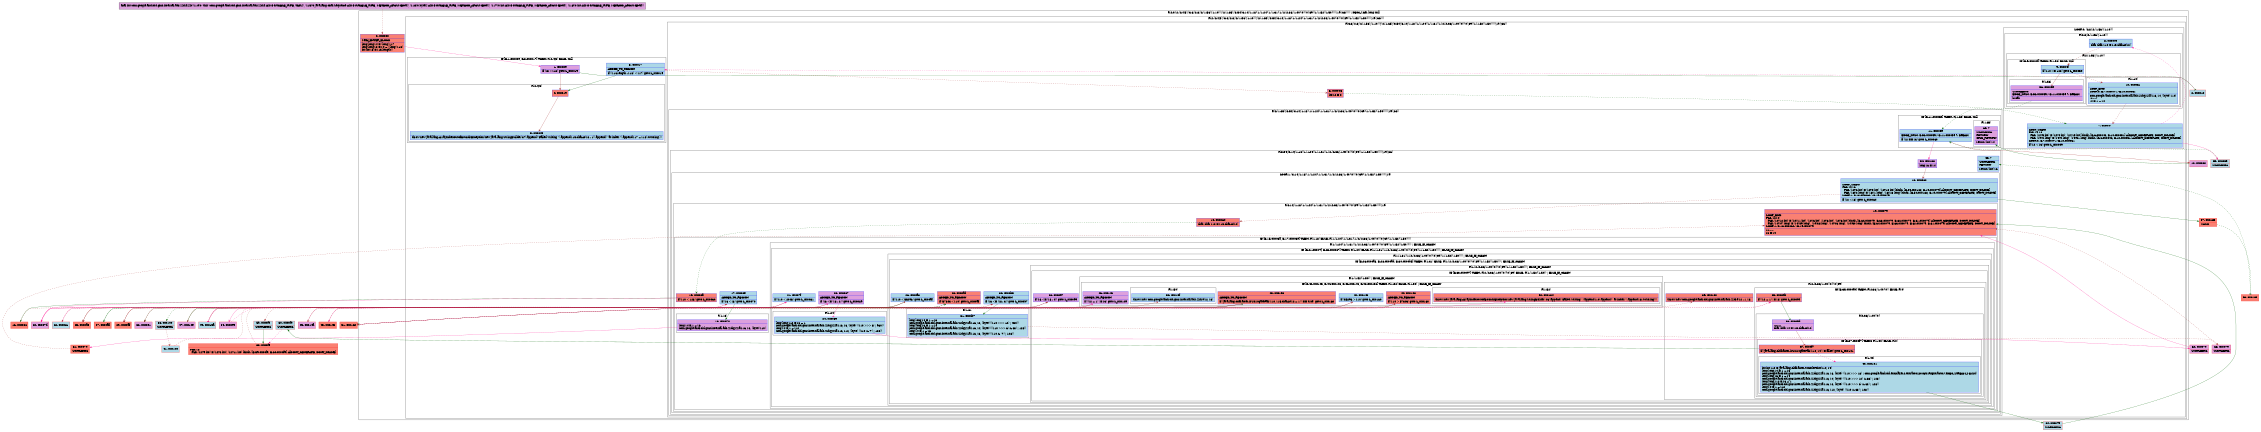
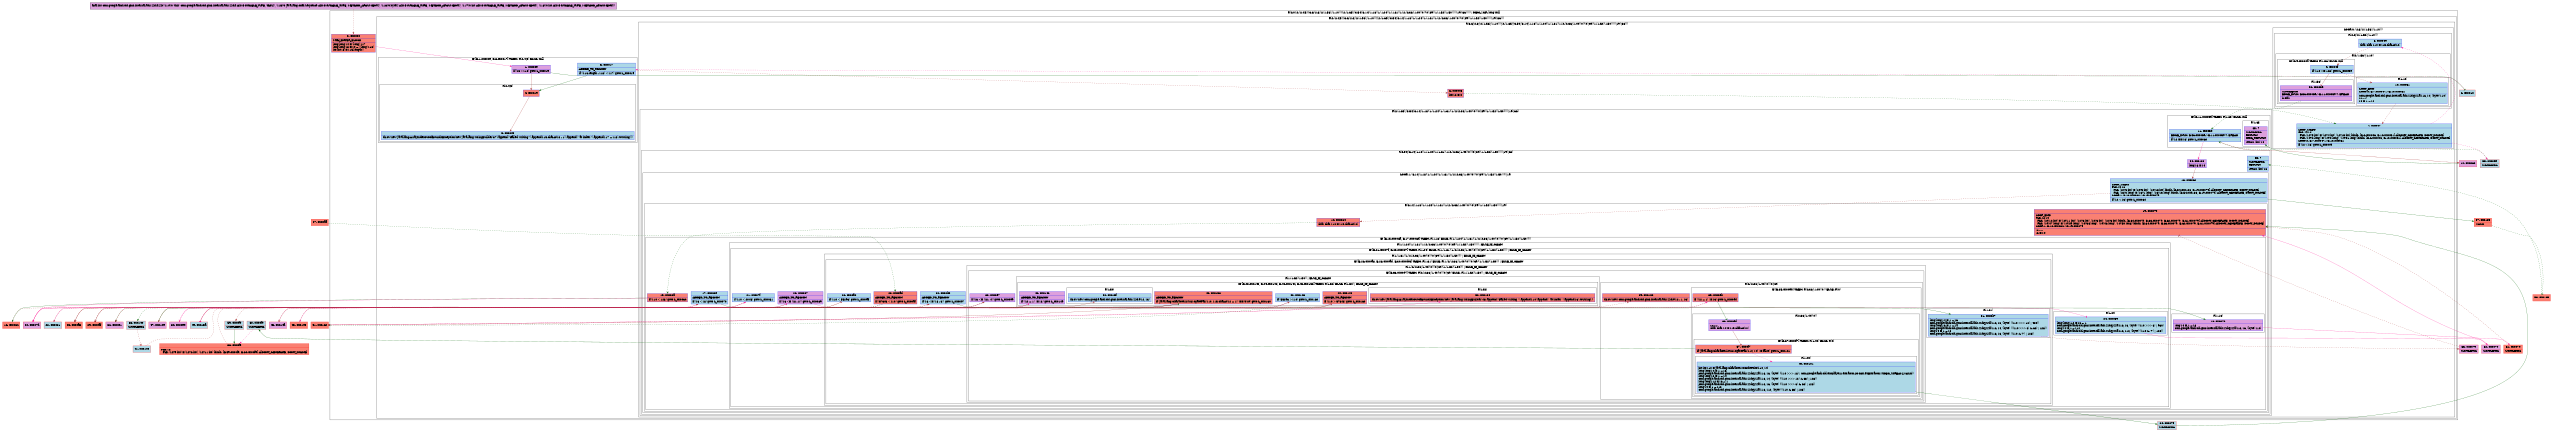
edge "7: 0x0047" -> "55: 0x005e": style solid -> dashed
edge "26: 0x00a8" -> "27: 0x00aa": removed
